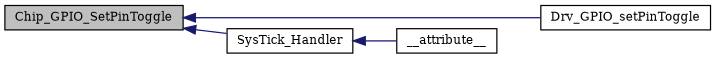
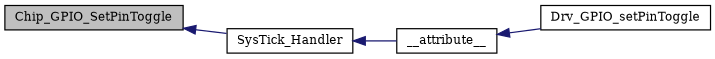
edge "Drv_GPIO_setPinToggle" -> "Chip_GPIO_SetPinToggle": now "Drv_GPIO_setPinToggle" -> "__attribute__"
